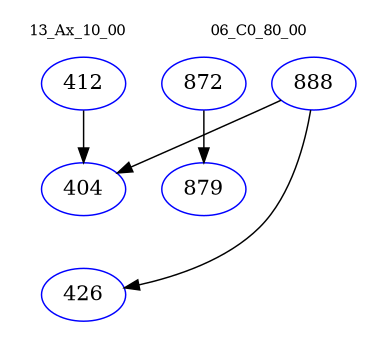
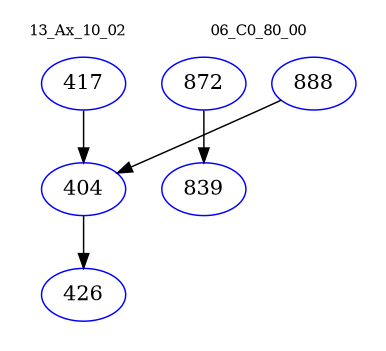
cluster "13_Ax_10_00": label "13_Ax_10_00" -> "13_Ax_10_02"
node "412": label "412" -> "417"
node "879": label "879" -> "839"
edge "888" -> "426": now "404" -> "426"
